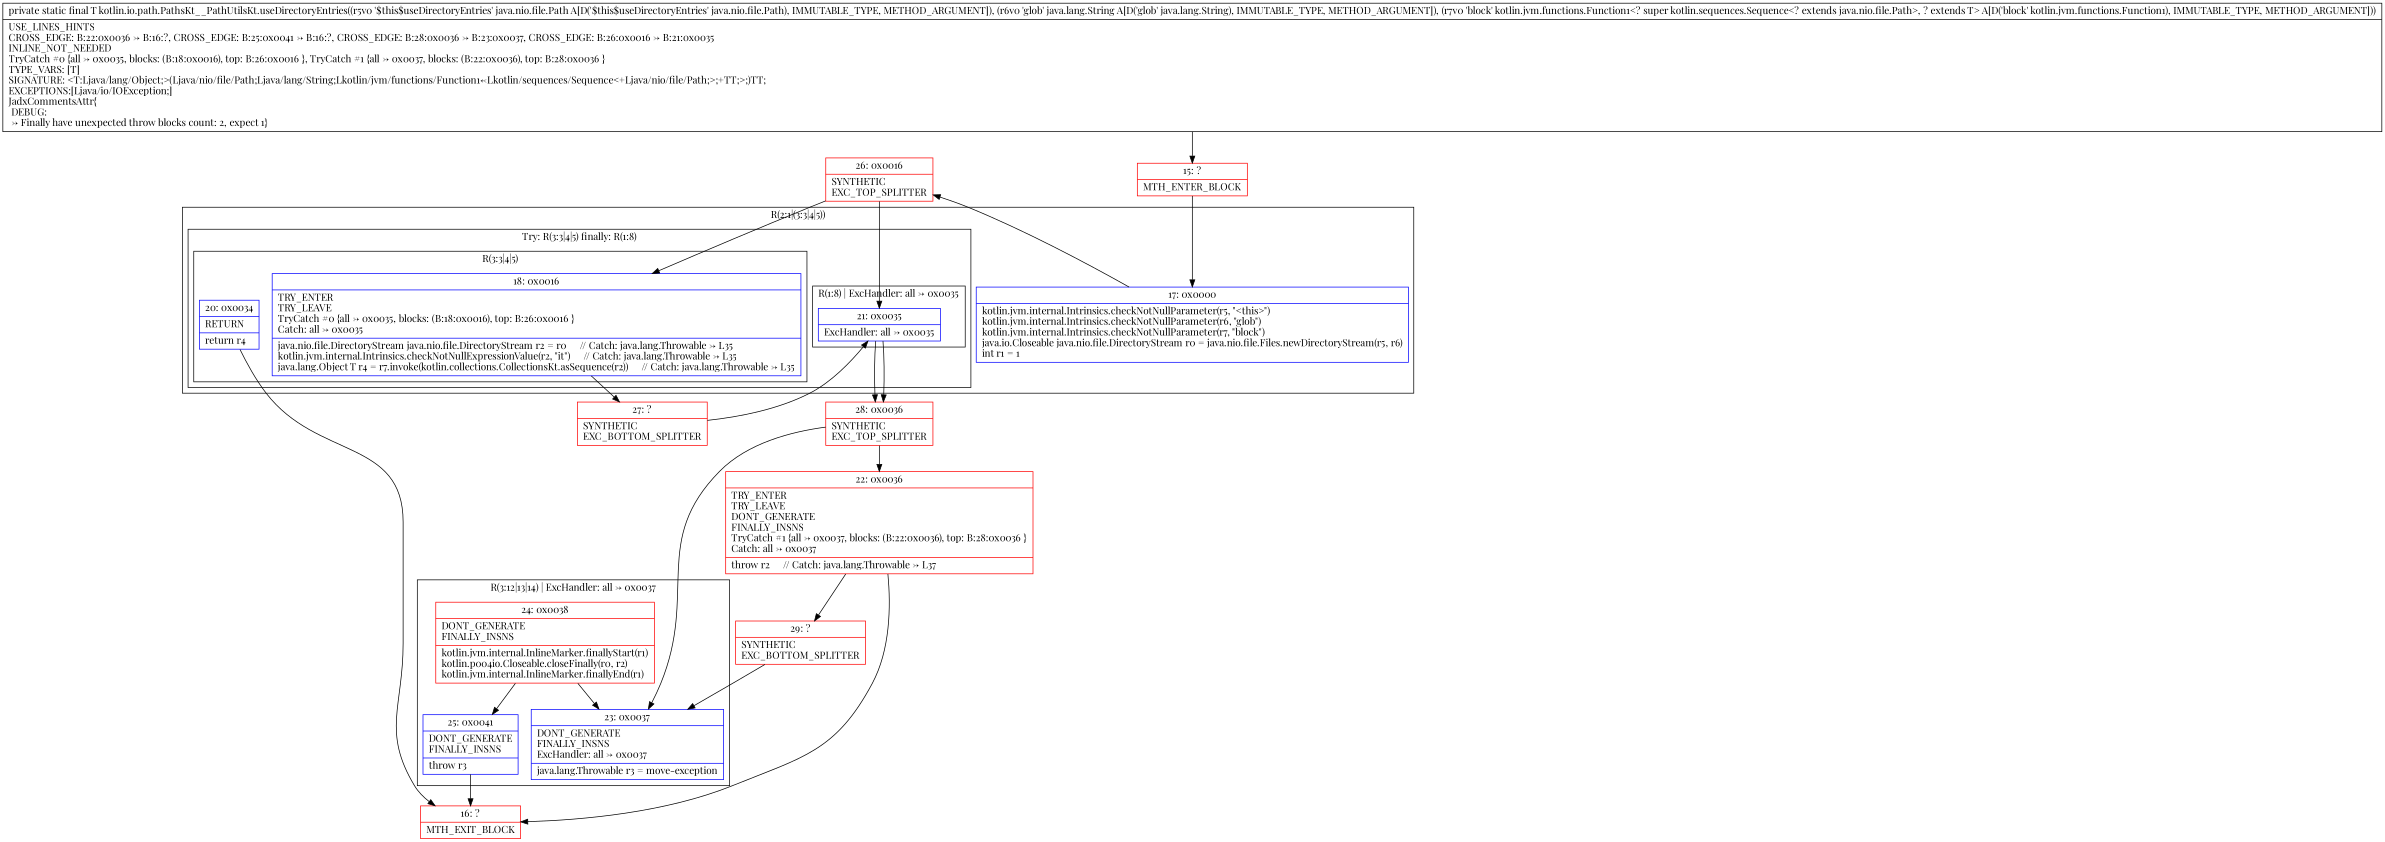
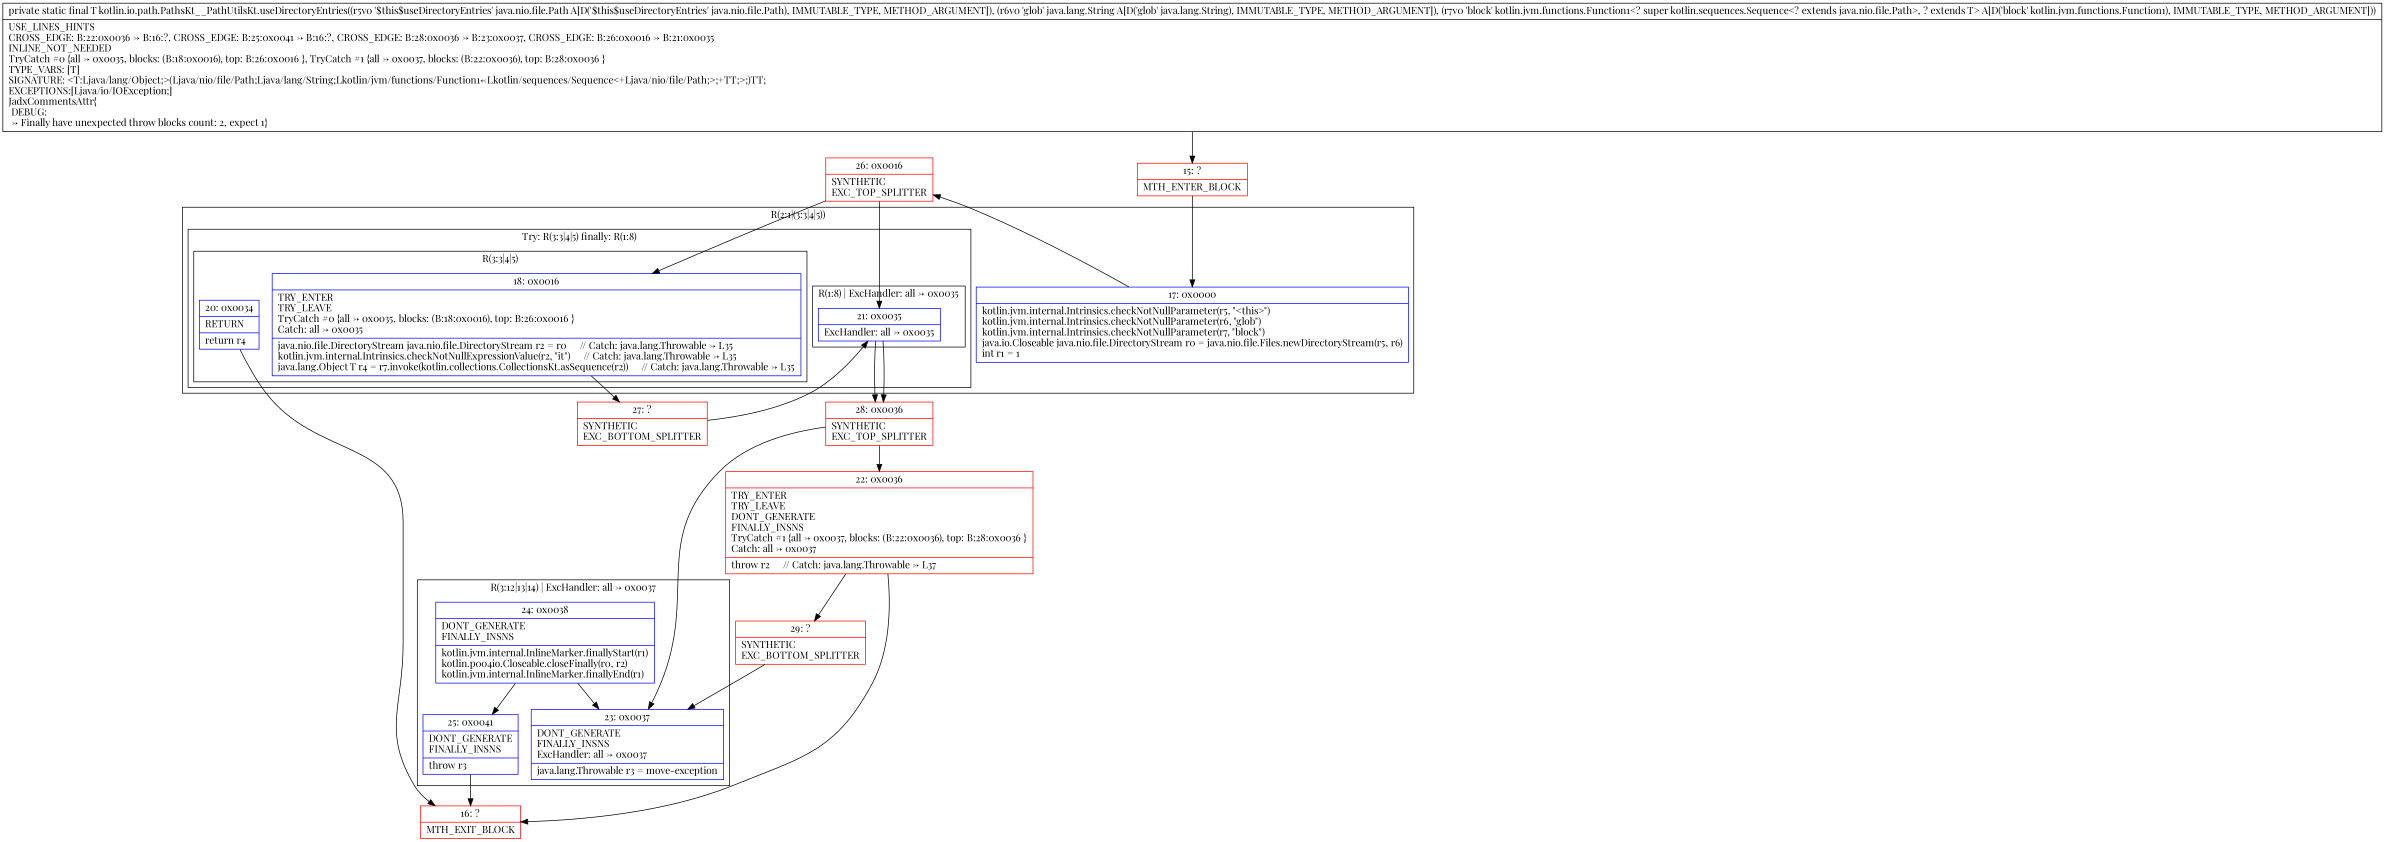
node "24: 0x0038": color red -> blue
